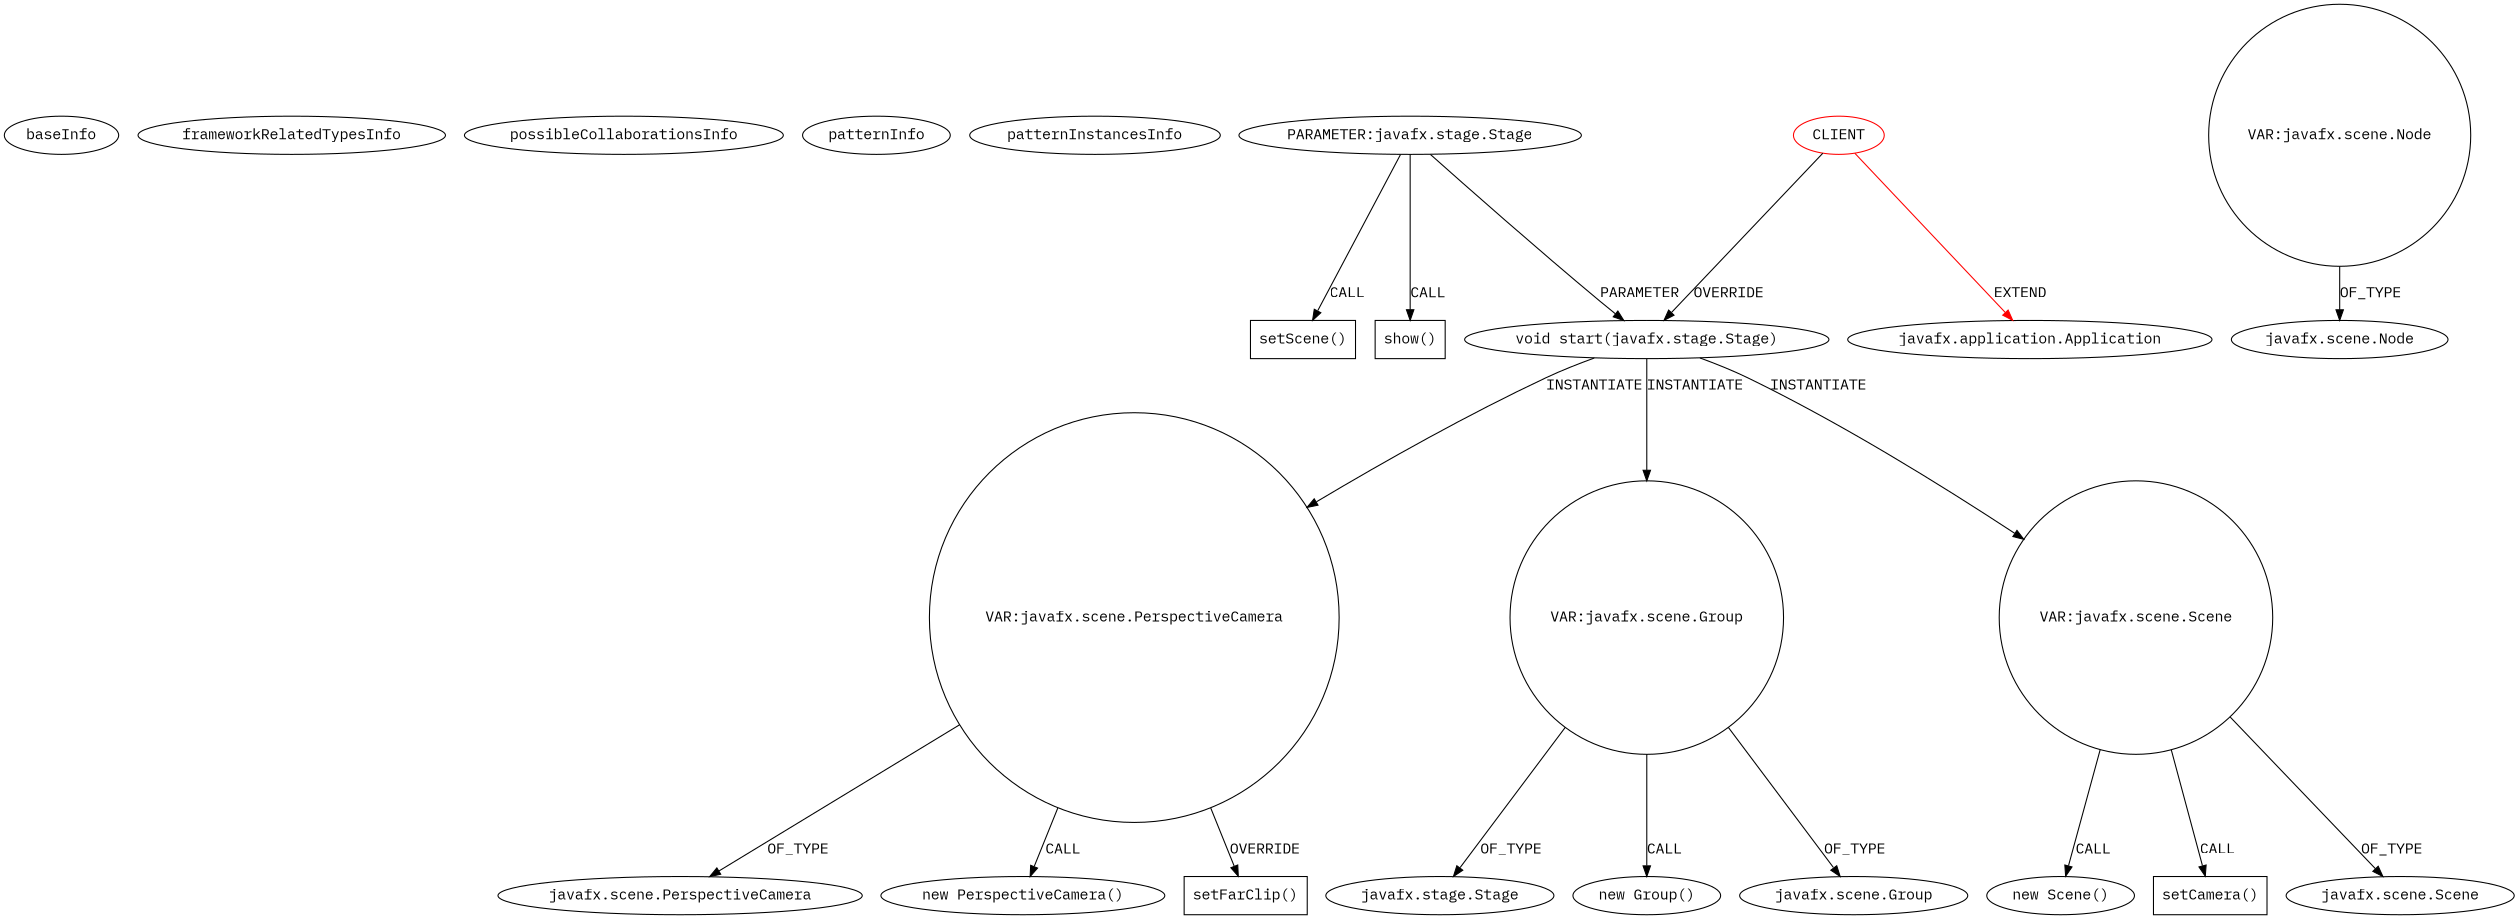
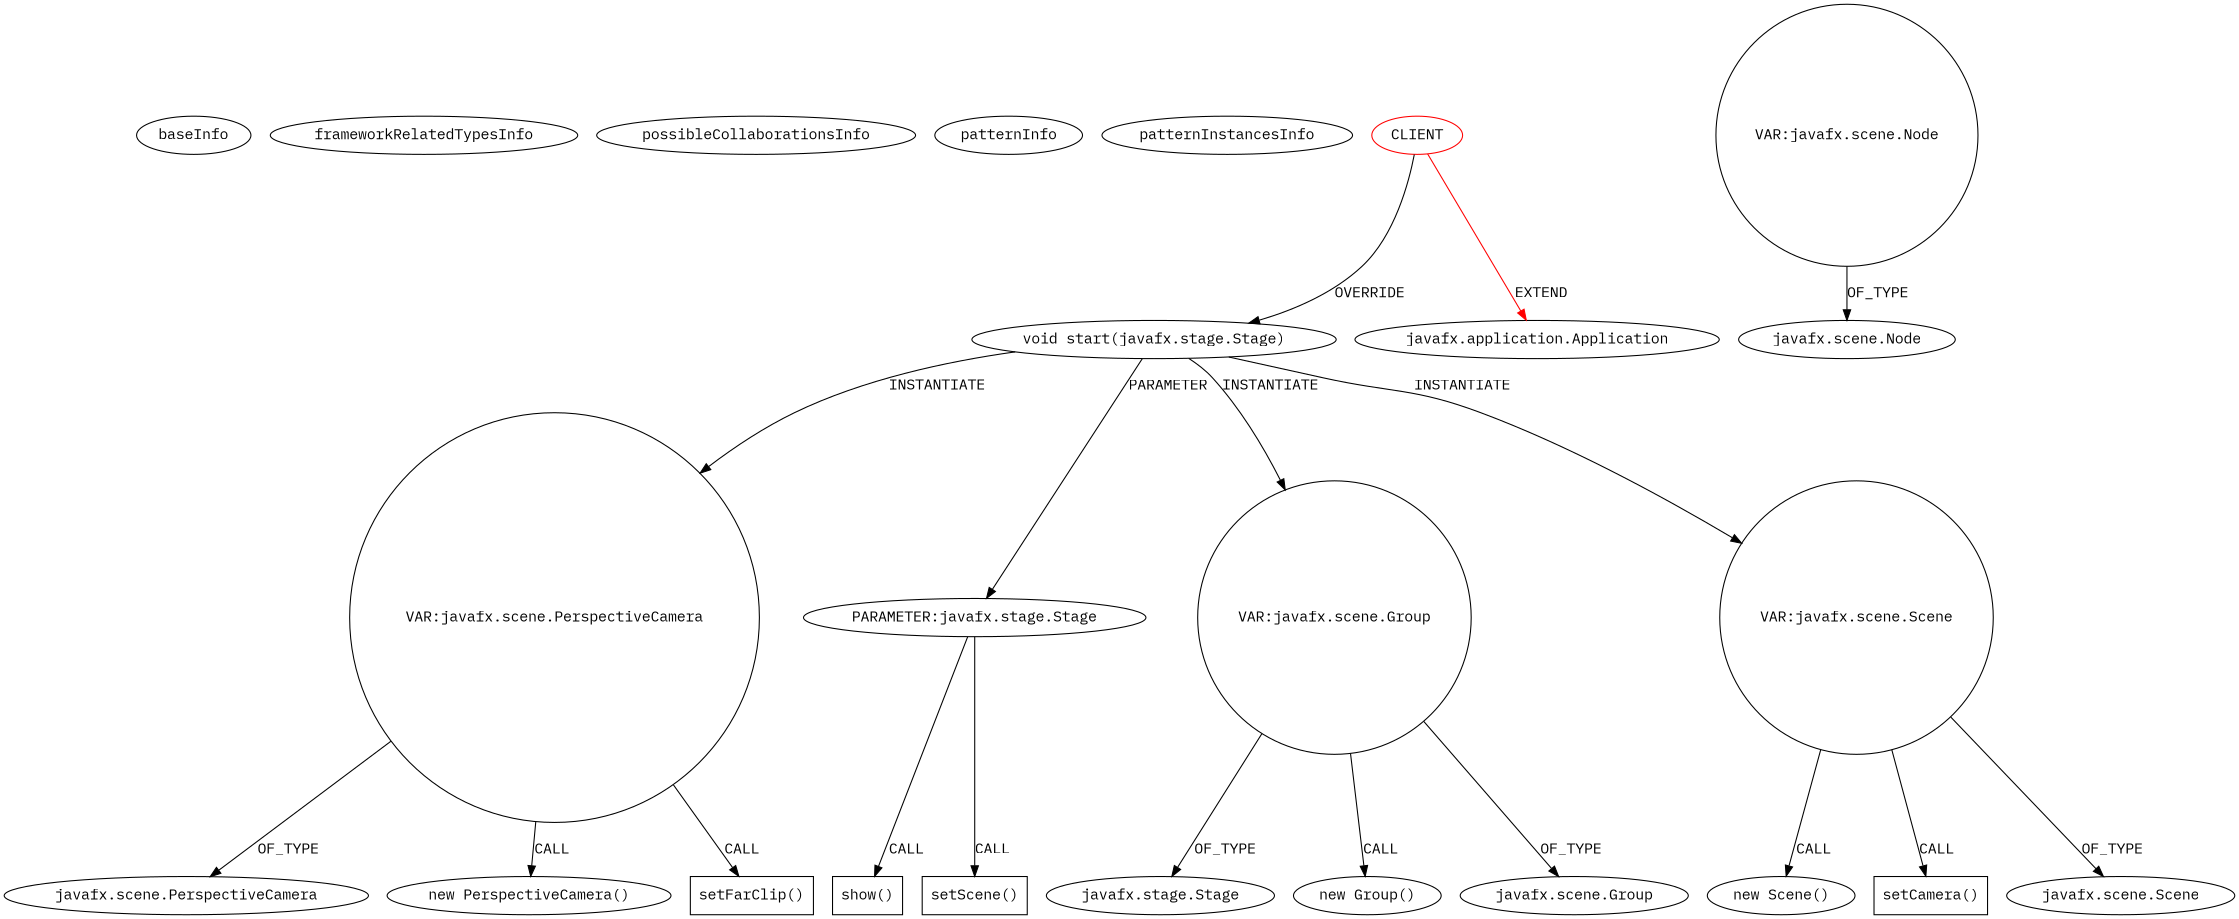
edge "PARAMETER:javafx.stage.Stage" -> "void start(javafx.stage.Stage)": reversed
edge "VAR:javafx.scene.PerspectiveCamera" -> "setFarClip()": label "OVERRIDE" -> "CALL"
